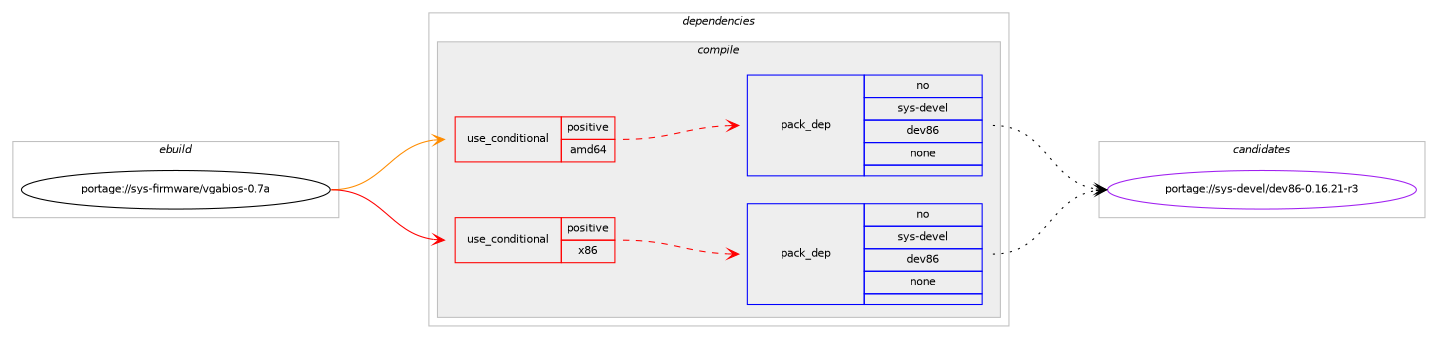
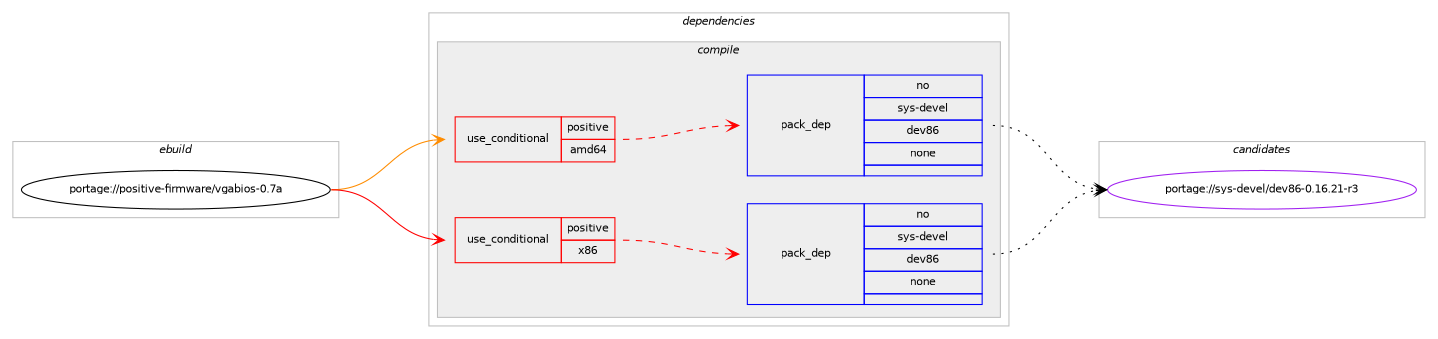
node "portage://sys-firmware/vgabios-0.7a": label "portage://sys-firmware/vgabios-0.7a" -> "portage://positive-firmware/vgabios-0.7a"
